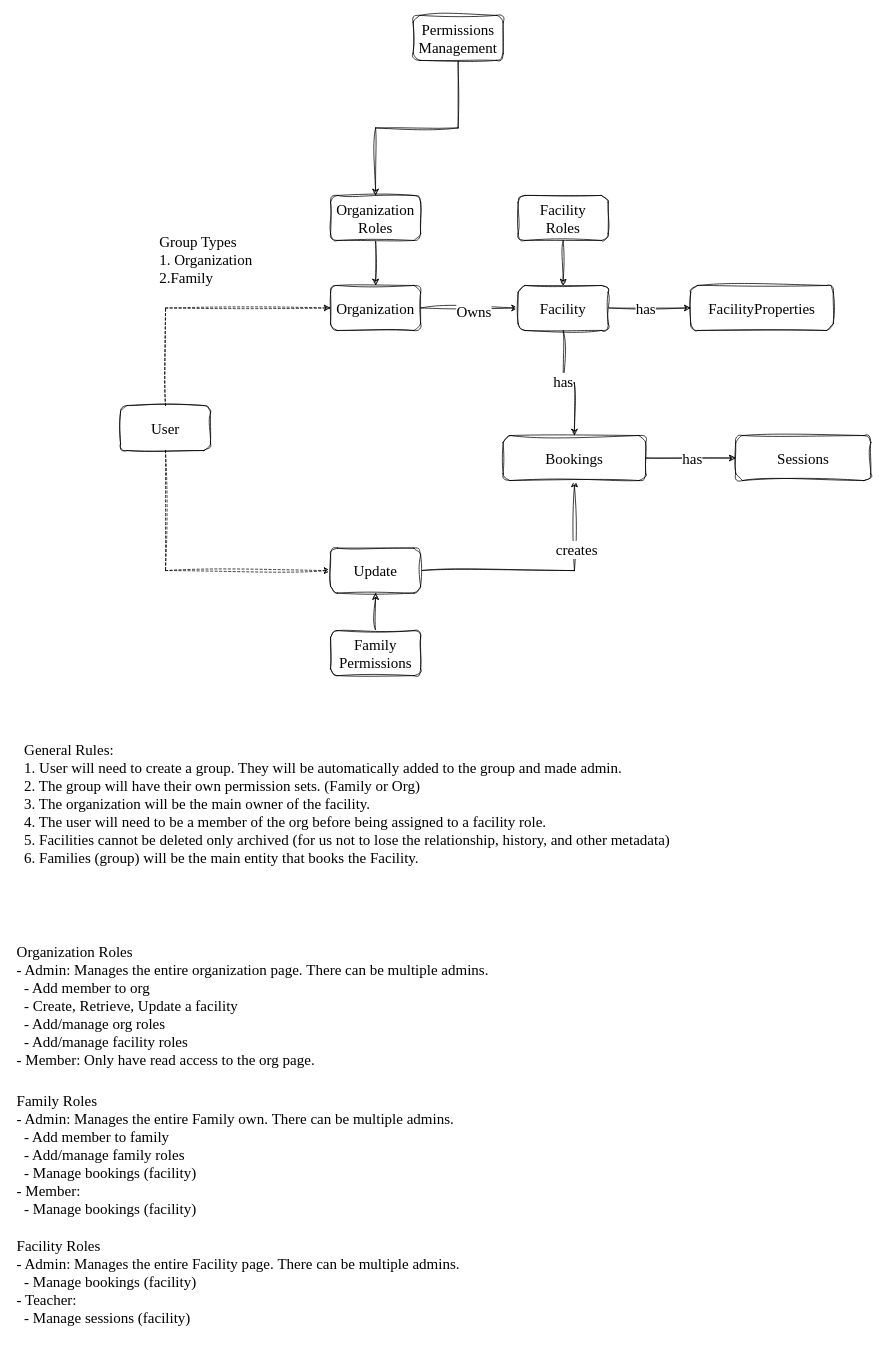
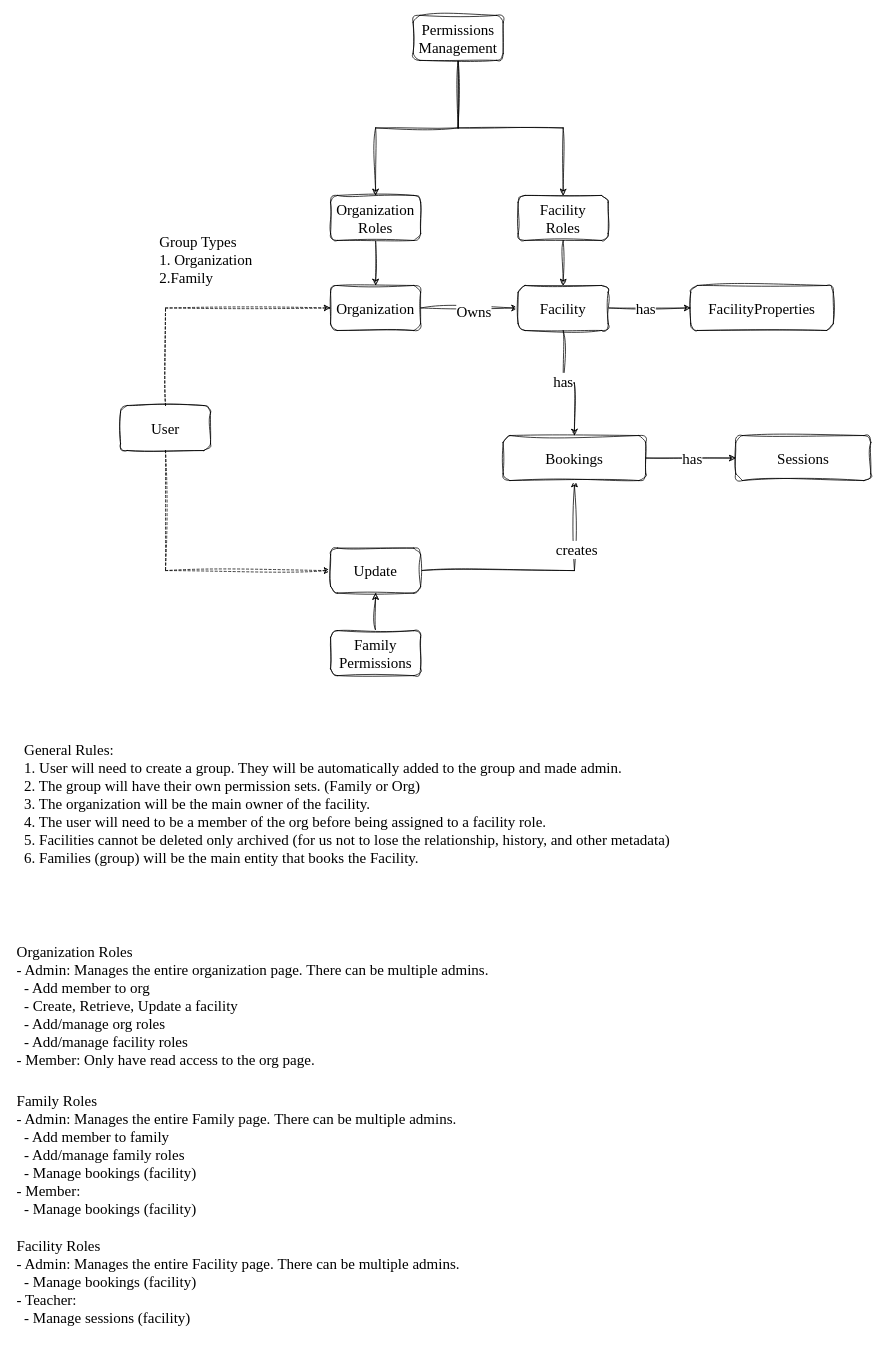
edge "Permissions Management" -> "Facility Roles": added
node "Family Roles - Admin: Manages the entire Family own. There can be multiple admins. - Add member to family - Add/manage family roles - Manage bookings (facility) - Member: - Manage bookings (facility)": label "Family Roles - Admin: Manages the entire Family own. There can be multiple admins. - Add member to family - Add/manage family roles - Manage bookings (facility) - Member: - Manage bookings (facility)" -> "Family Roles - Admin: Manages the entire Family page. There can be multiple admins. - Add member to family - Add/manage family roles - Manage bookings (facility) - Member: - Manage bookings (facility)"
